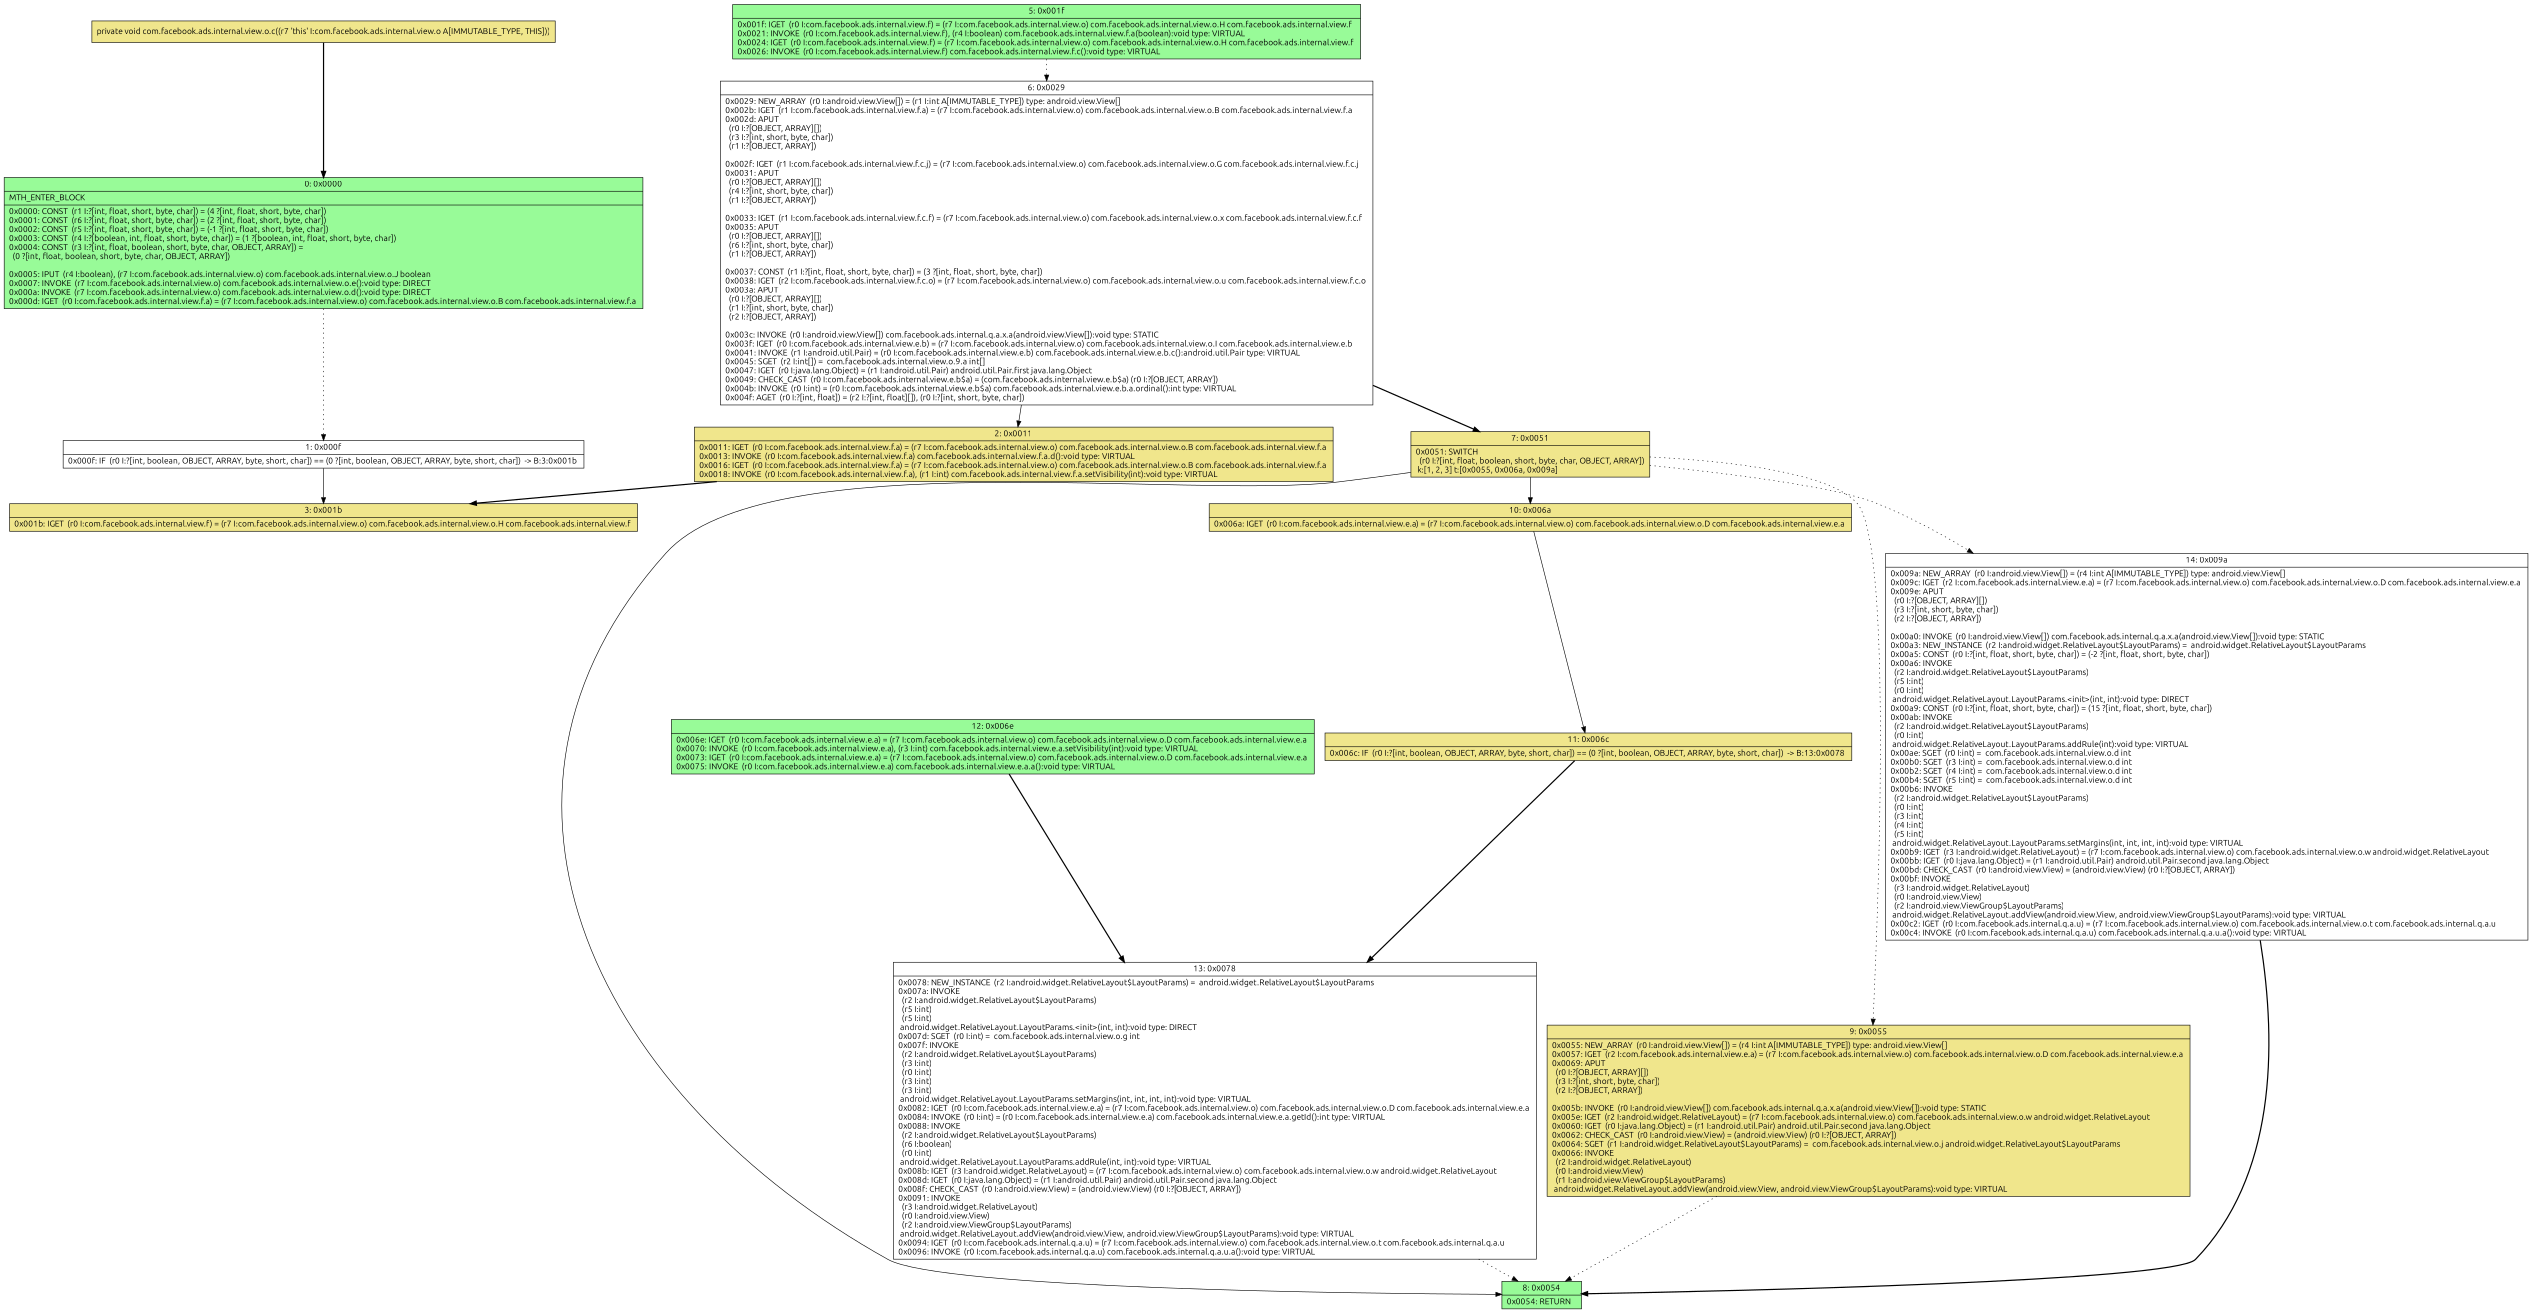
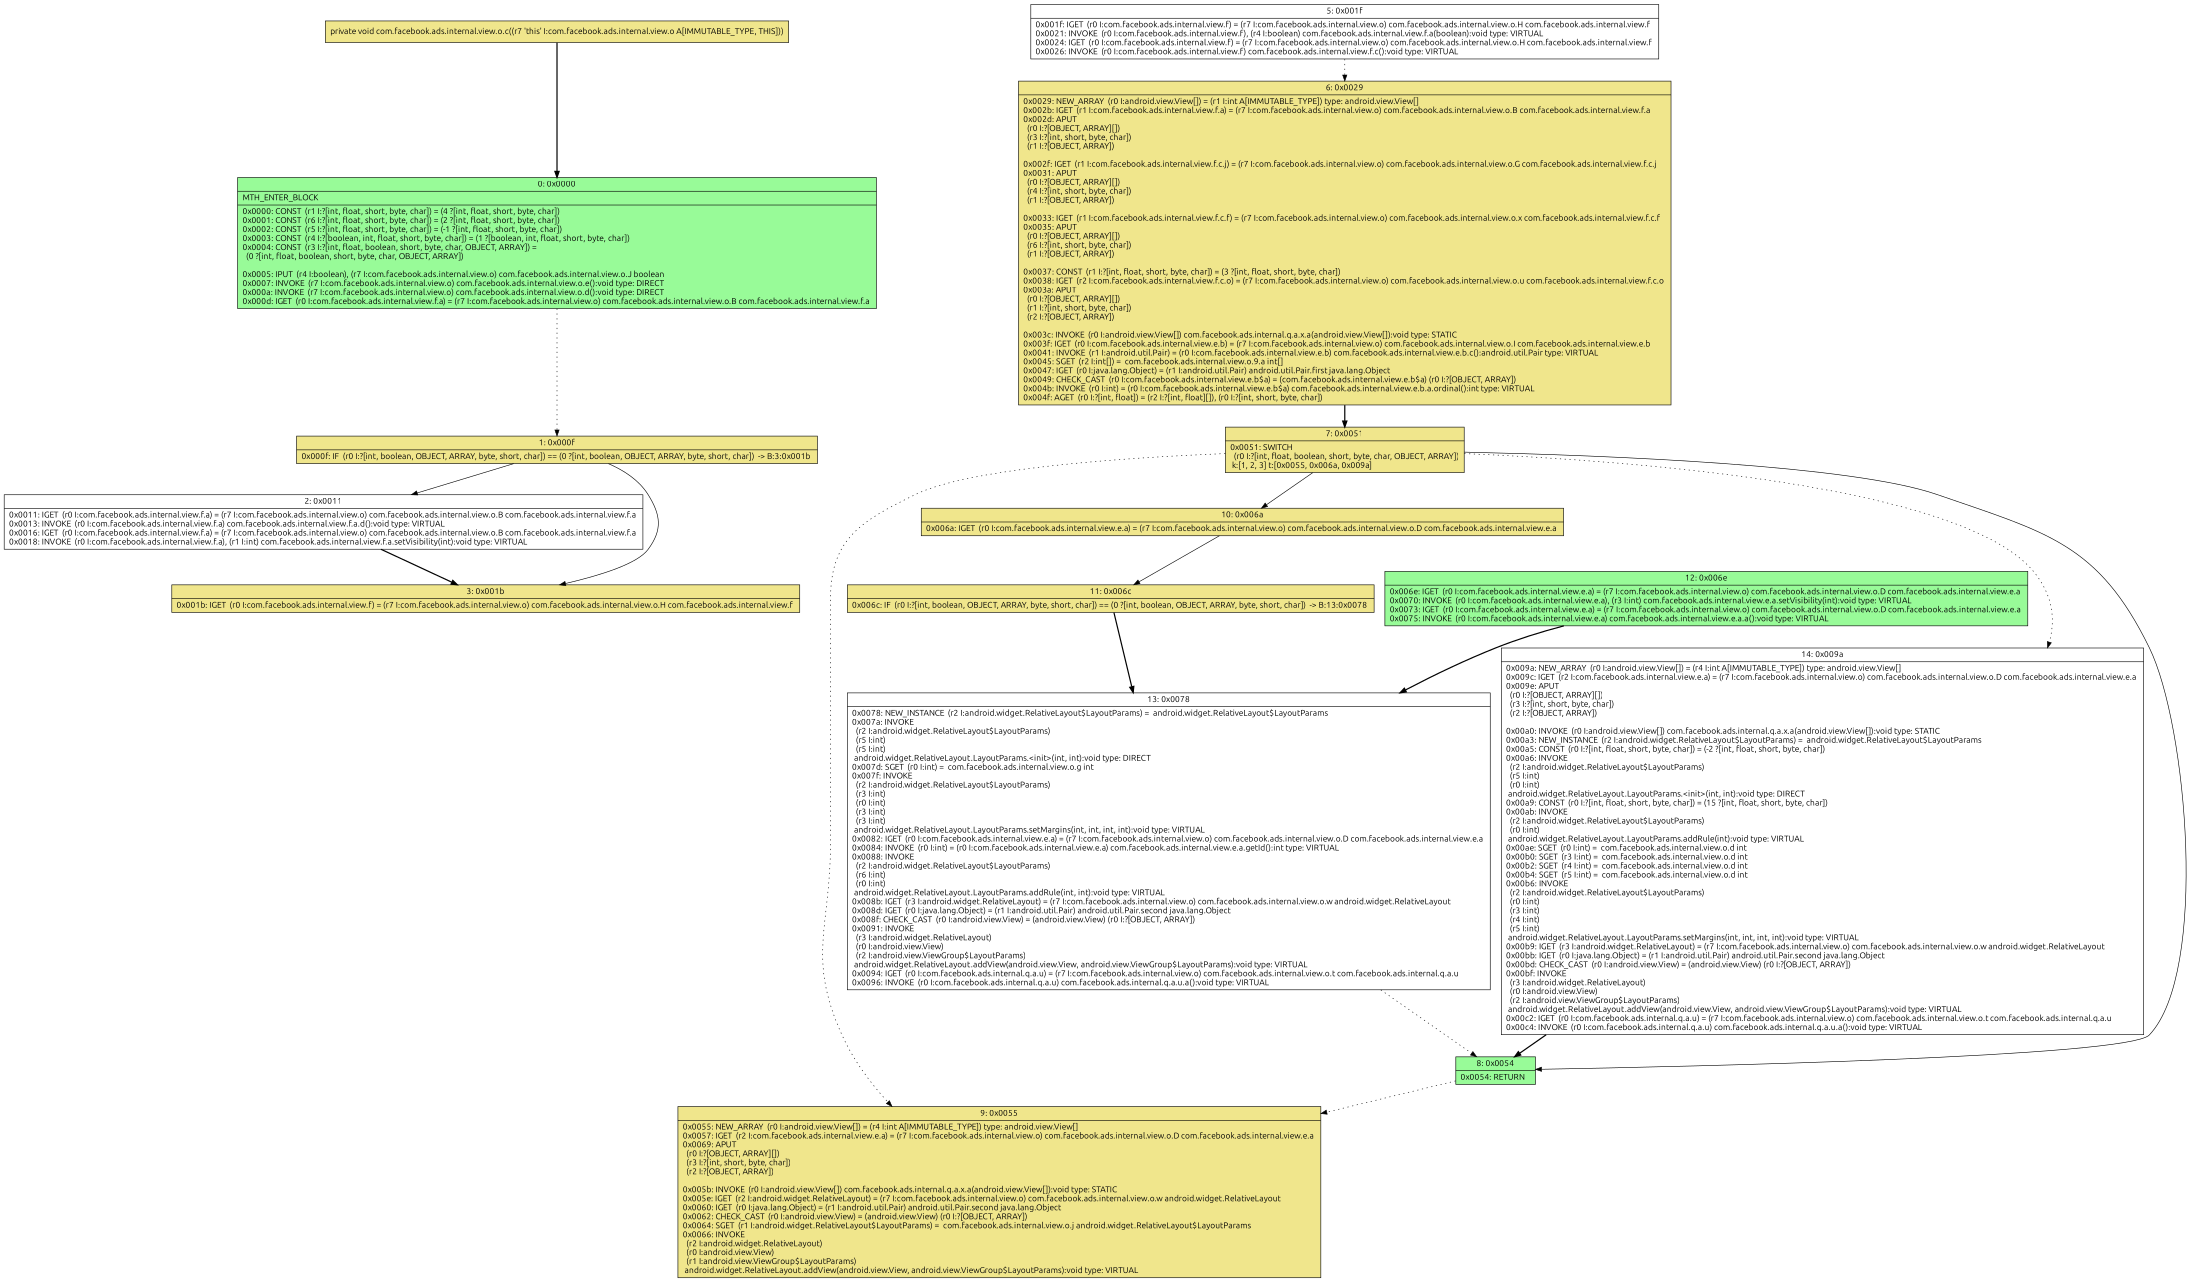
node "5: 0x001f": fillcolor palegreen -> white
node "6: 0x0029": fillcolor white -> khaki
edge "6: 0x0029" -> "2: 0x0011": now "1: 0x000f" -> "2: 0x0011"
node "1: 0x000f": fillcolor white -> khaki
node "2: 0x0011": fillcolor khaki -> white
node "13: 0x0078": text "(r6 I:boolean)" -> "(r6 I:int)"
edge "9: 0x0055" -> "8: 0x0054": reversed
